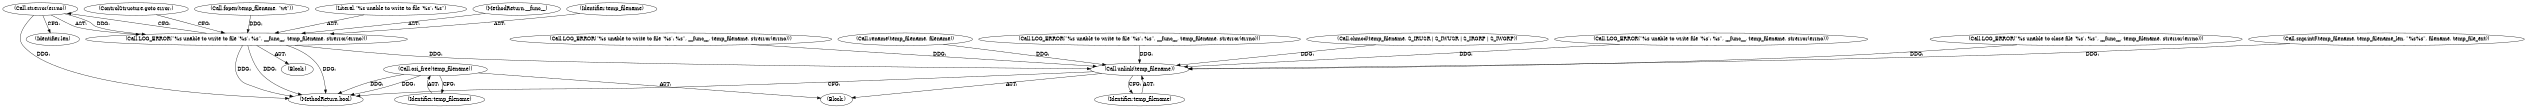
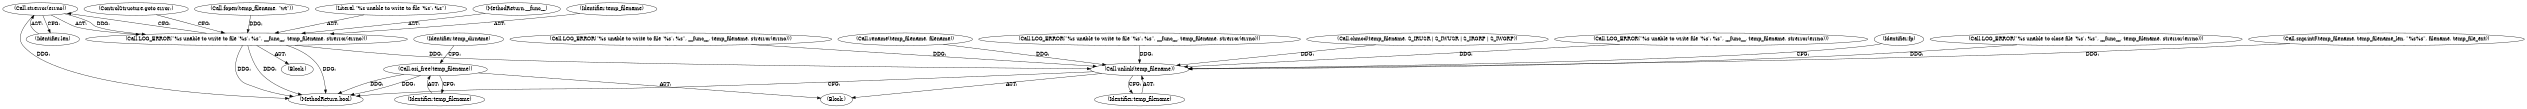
edge "(Identifier,len)" -> "(Call,strerror(errno))": added, label "AST:"
node "(Identifier,temp_dirname)": added
node "(Identifier,fp)": added
